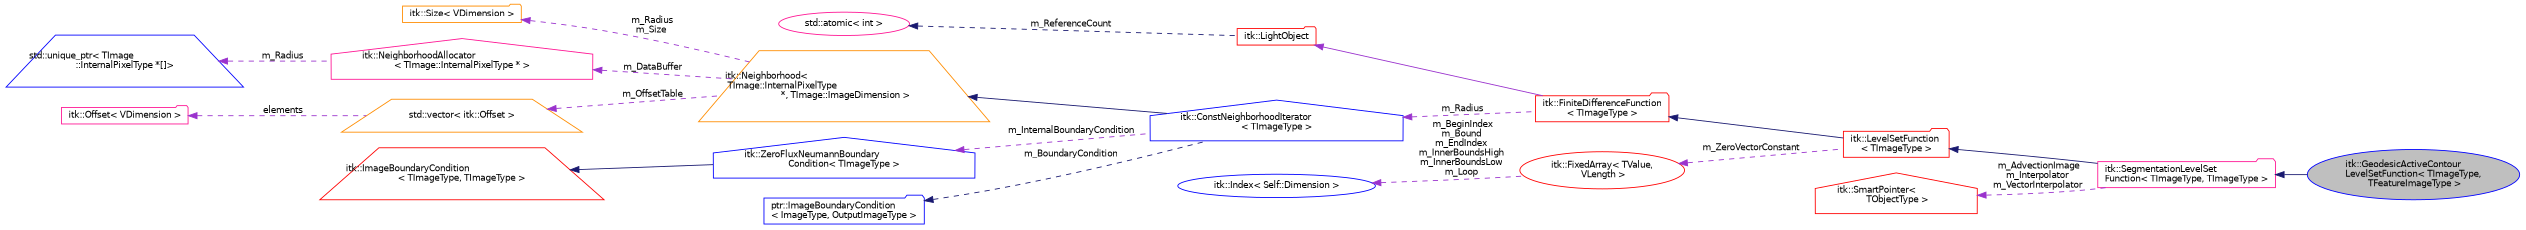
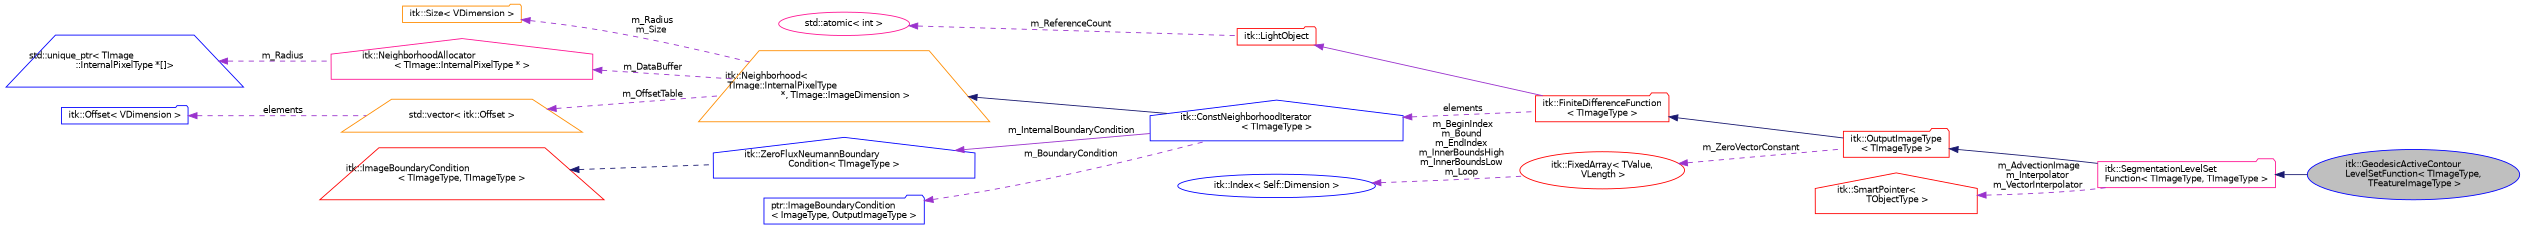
edge "itk::LightObject" -> "std::atomic< int >": color midnightblue -> darkorchid3
edge "itk::FiniteDifferenceFunction < TImageType >" -> "itk::ConstNeighborhoodIterator < TImageType >": label " m_Radius" -> " elements"
node "itk::Offset< VDimension >": color deeppink -> blue
edge "itk::ConstNeighborhoodIterator < TImageType >" -> "itk::ZeroFluxNeumannBoundary Condition< TImageType >": style dashed -> solid
node "itk::LevelSetFunction < TImageType >": label "itk::LevelSetFunction < TImageType >" -> "itk::OutputImageType < TImageType >"
edge "itk::ZeroFluxNeumannBoundary Condition< TImageType >" -> "itk::ImageBoundaryCondition < TImageType, TImageType >": style solid -> dashed
edge "itk::ConstNeighborhoodIterator < TImageType >" -> "ptr::ImageBoundaryCondition < ImageType, OutputImageType >": color midnightblue -> darkorchid3
